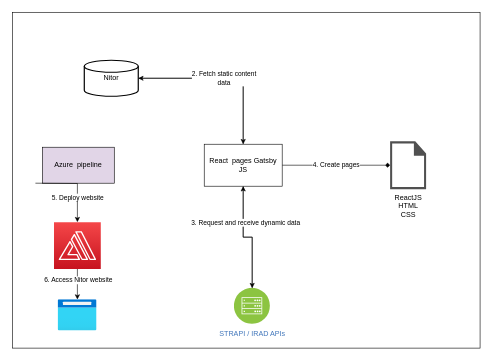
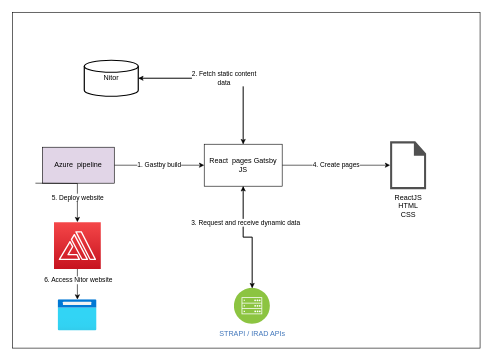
edge "Azure pipeline" -> "React pages Gatsby JS": added, label "1. Gastby build"
edge "React pages Gatsby JS" -> "ReactJS HTML CSS": arrowhead diamond -> classic
